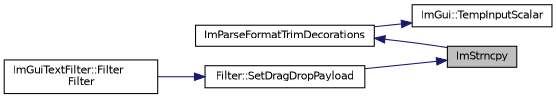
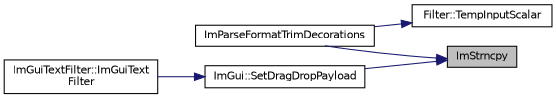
node "ImGui::TempInputScalar": label "ImGui::TempInputScalar" -> "Filter::TempInputScalar"
edge "ImStrncpy" -> "ImParseFormatTrimDecorations": reversed
node "ImGuiTextFilter::Filter Filter": label "ImGuiTextFilter::Filter Filter" -> "ImGuiTextFilter::ImGuiText Filter"
node "Filter::SetDragDropPayload": label "Filter::SetDragDropPayload" -> "ImGui::SetDragDropPayload"
